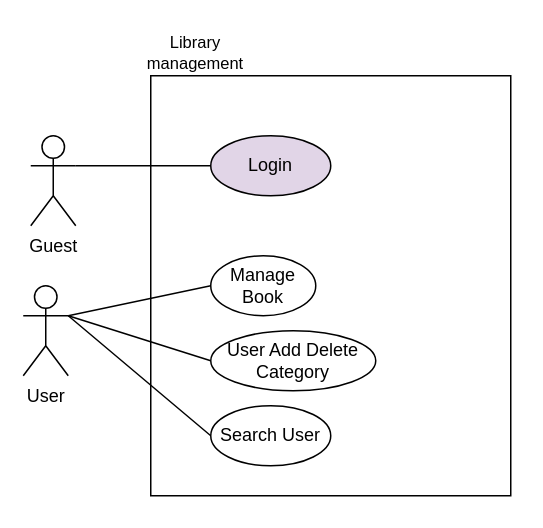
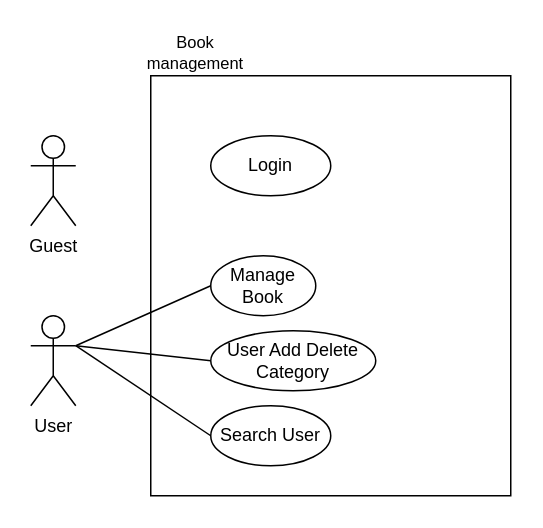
node "Library management": label "Library management" -> "Book management"
edge "Login" -- "Guest": removed
node "Login": fillcolor #e1d5e7 -> #ffffff
node "User": moved (46, 331) -> (53, 361)
